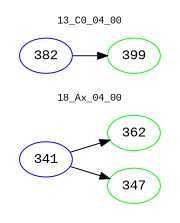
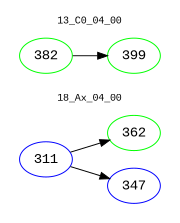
node "382": color blue -> green
node "341": label "341" -> "311"
node "347": color green -> blue
